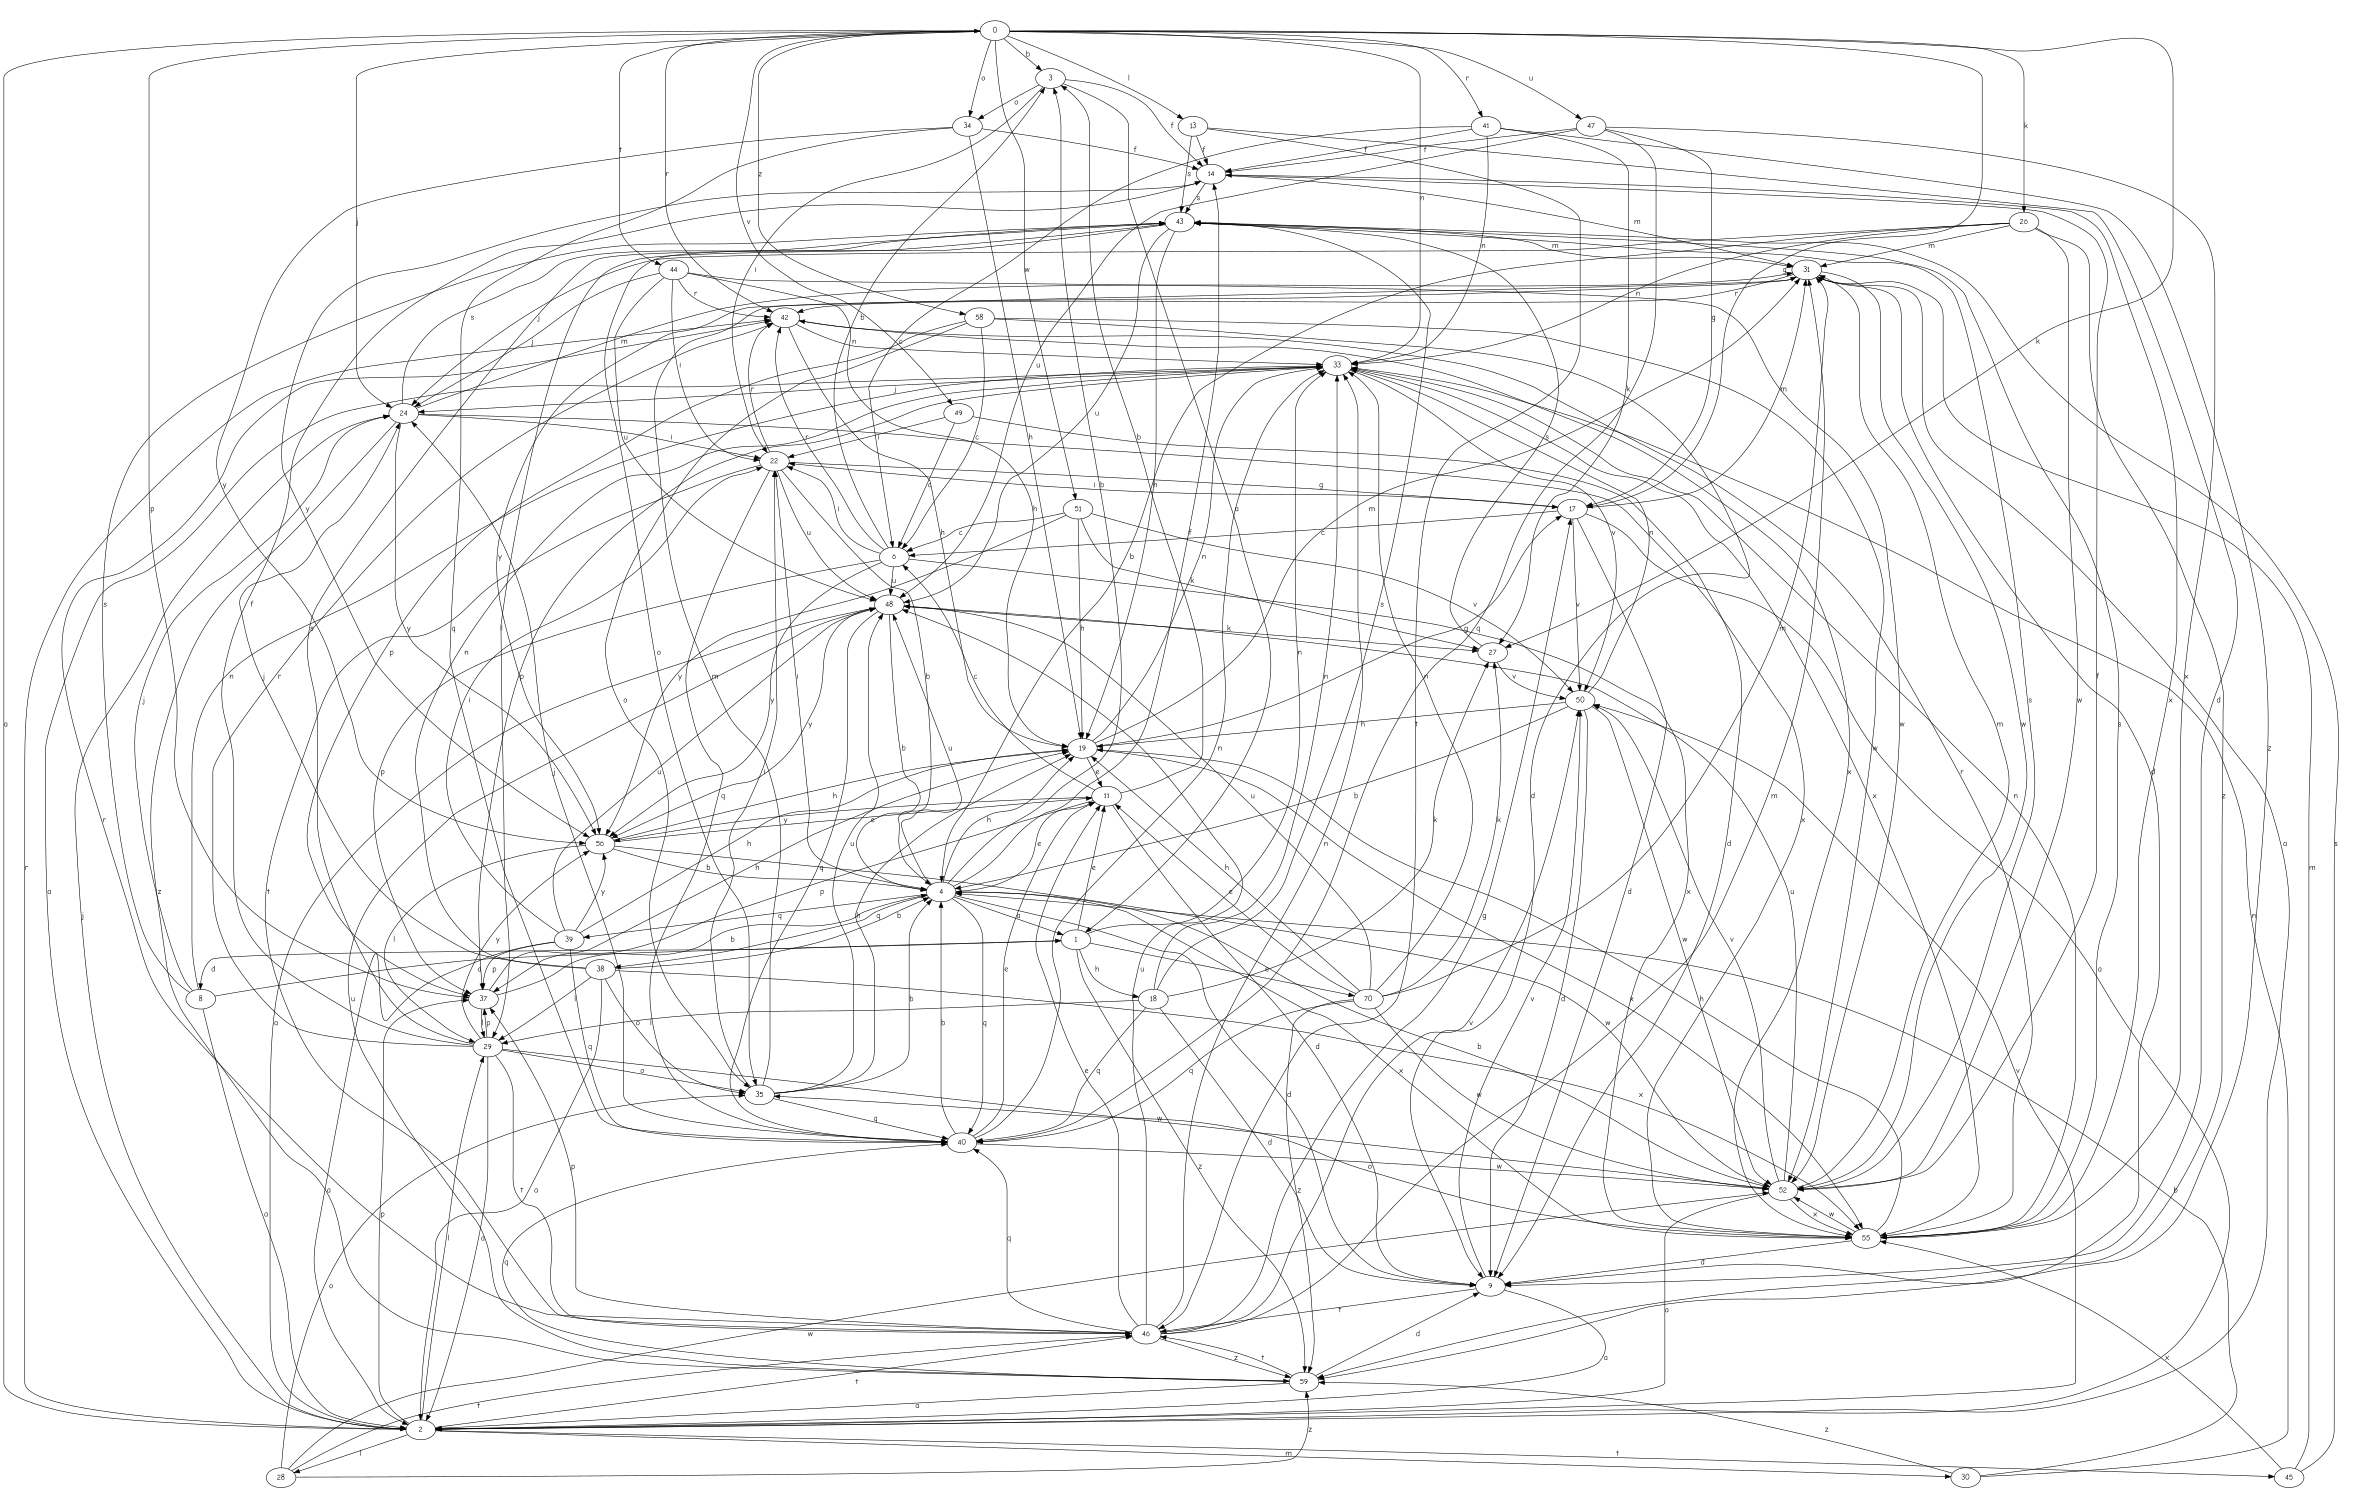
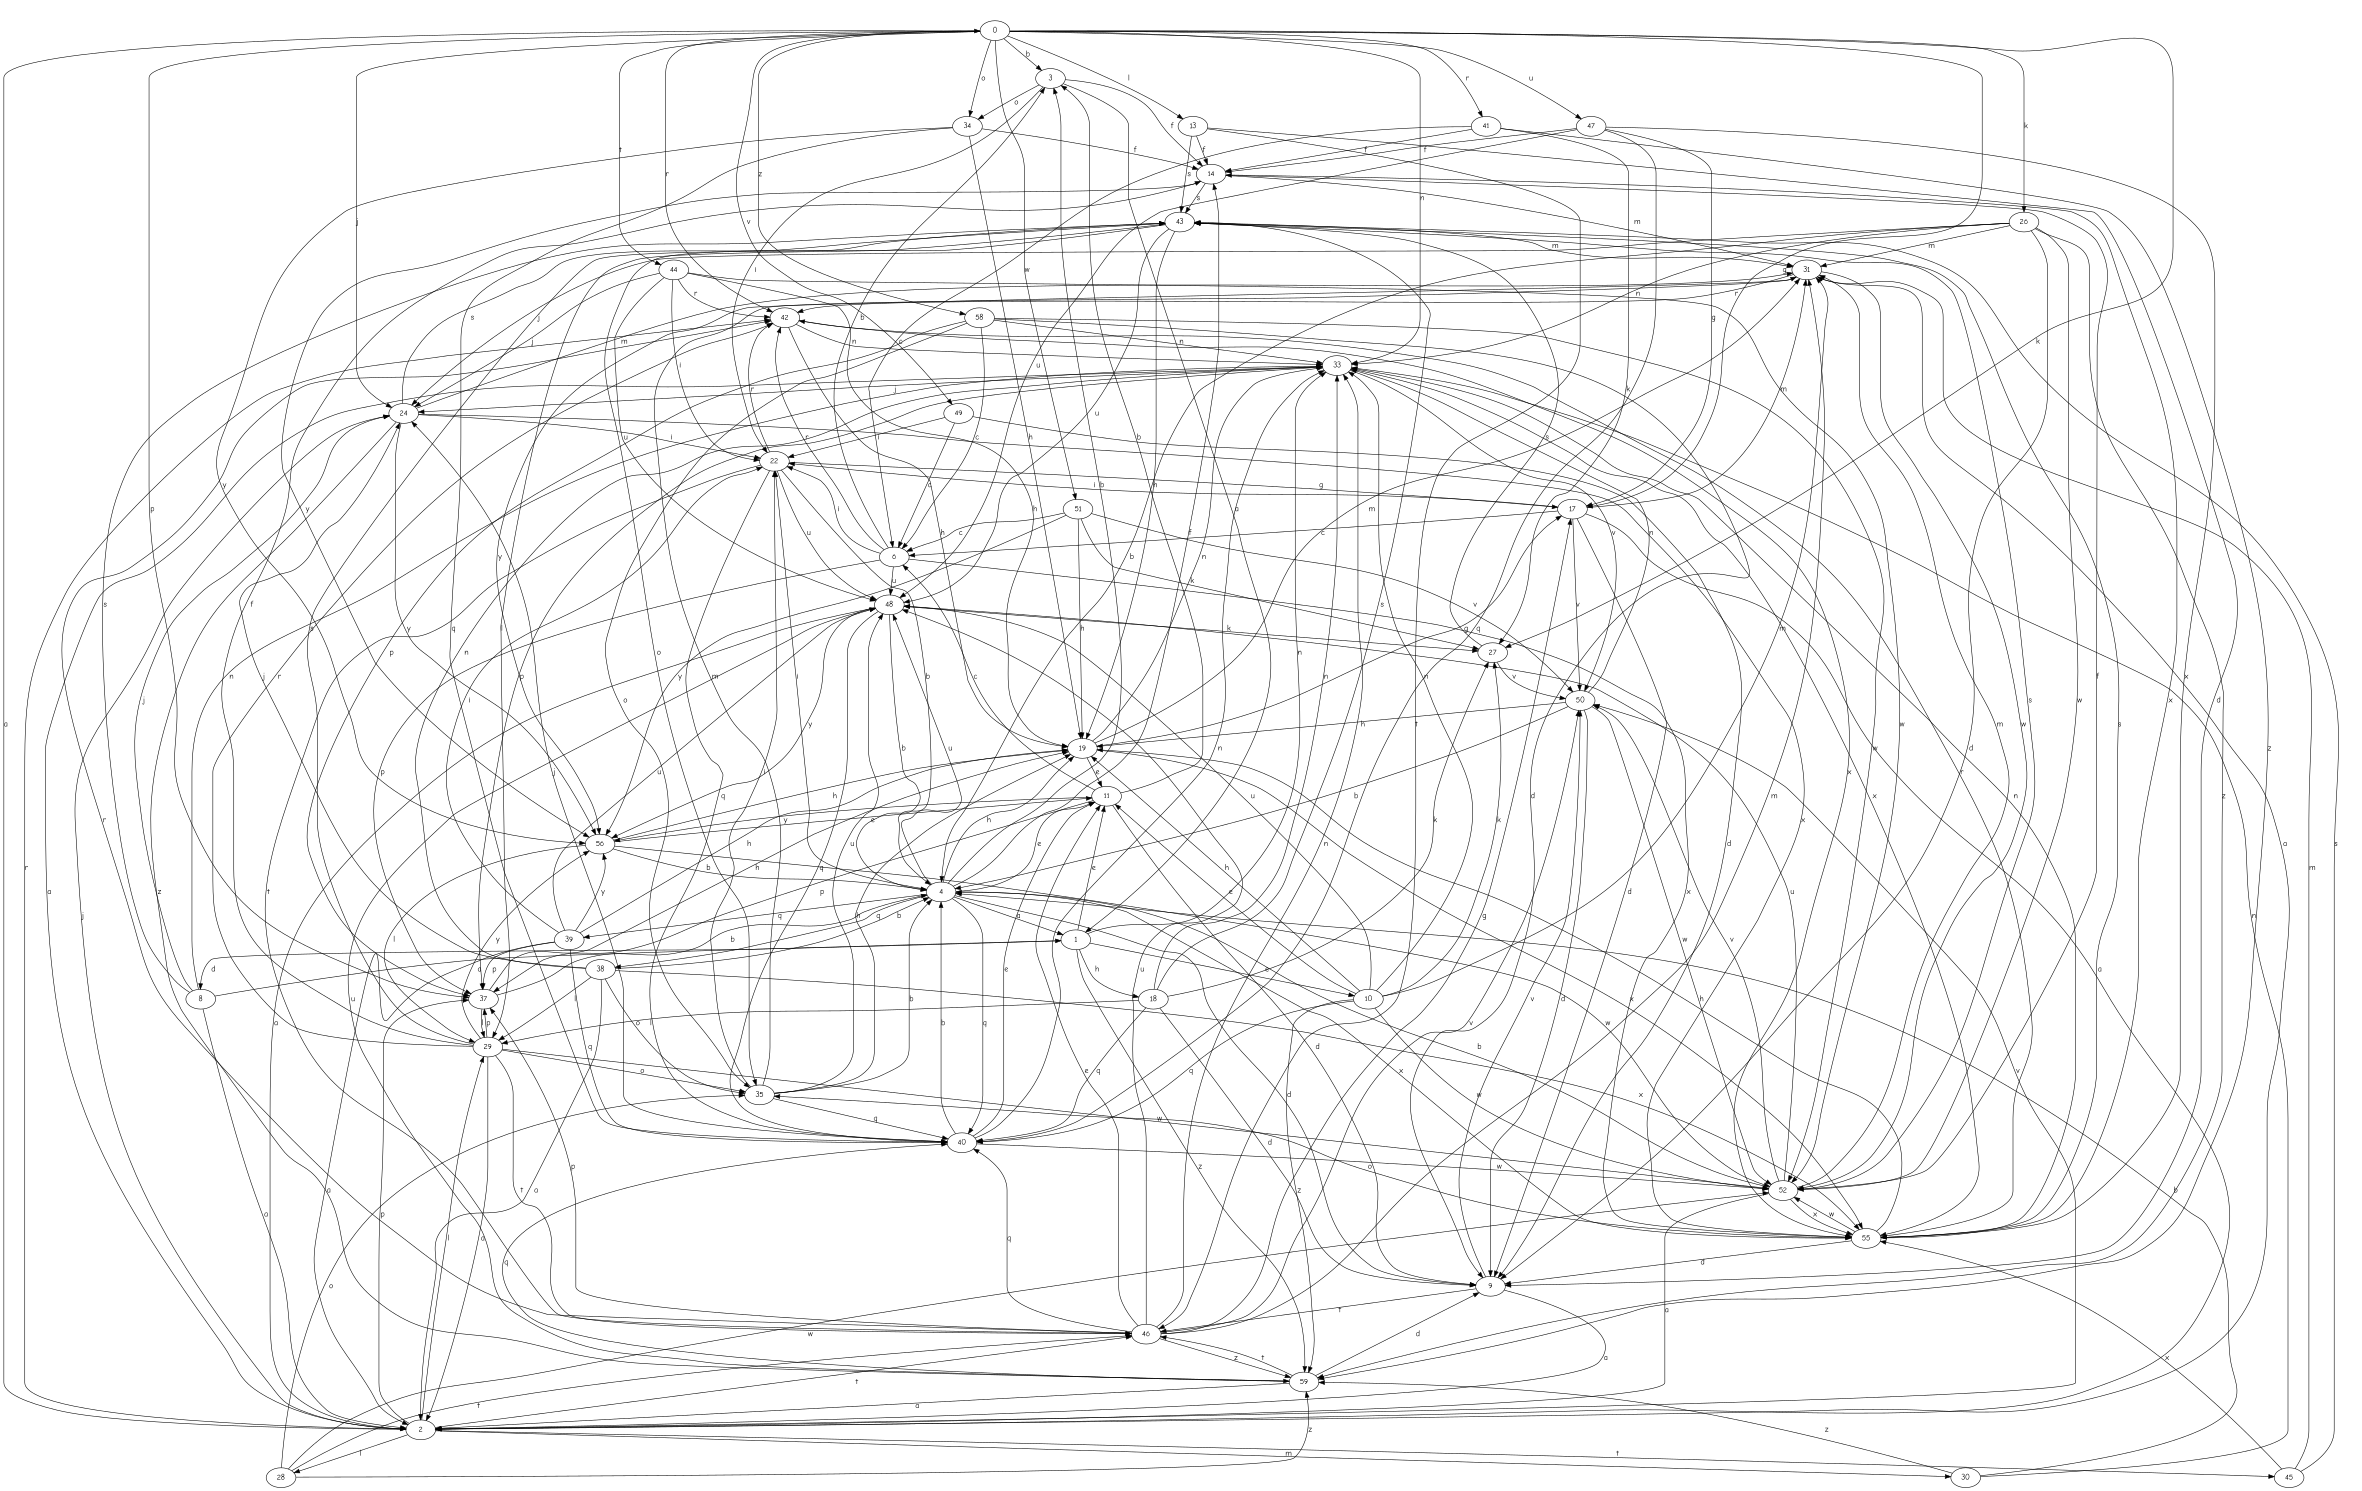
edge "41" -> "33": now "58" -> "33"
edge "6" -> "56": removed, label "y"
edge "31" -> "9": now "26" -> "9"
node "70": label "70" -> "10"
